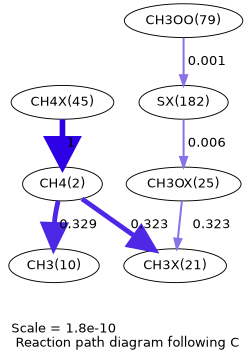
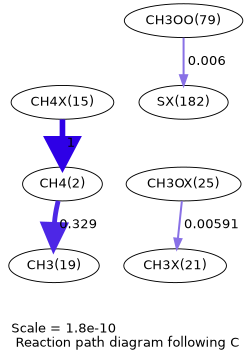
edge "CH3OO(79)" -> "SX(182)": label " 0.001" -> " 0.006"
node "CH4X(45)": label "CH4X(45)" -> "CH4X(15)"
edge "SX(182)" -> "CH3OX(25)": removed, label "0.006"
edge "CH4(2)" -> "CH3X(21)": removed, label "0.323"
edge "CH3OX(25)" -> "CH3X(21)": label " 0.323" -> " 0.00591"
node "CH3(10)": label "CH3(10)" -> "CH3(19)"
